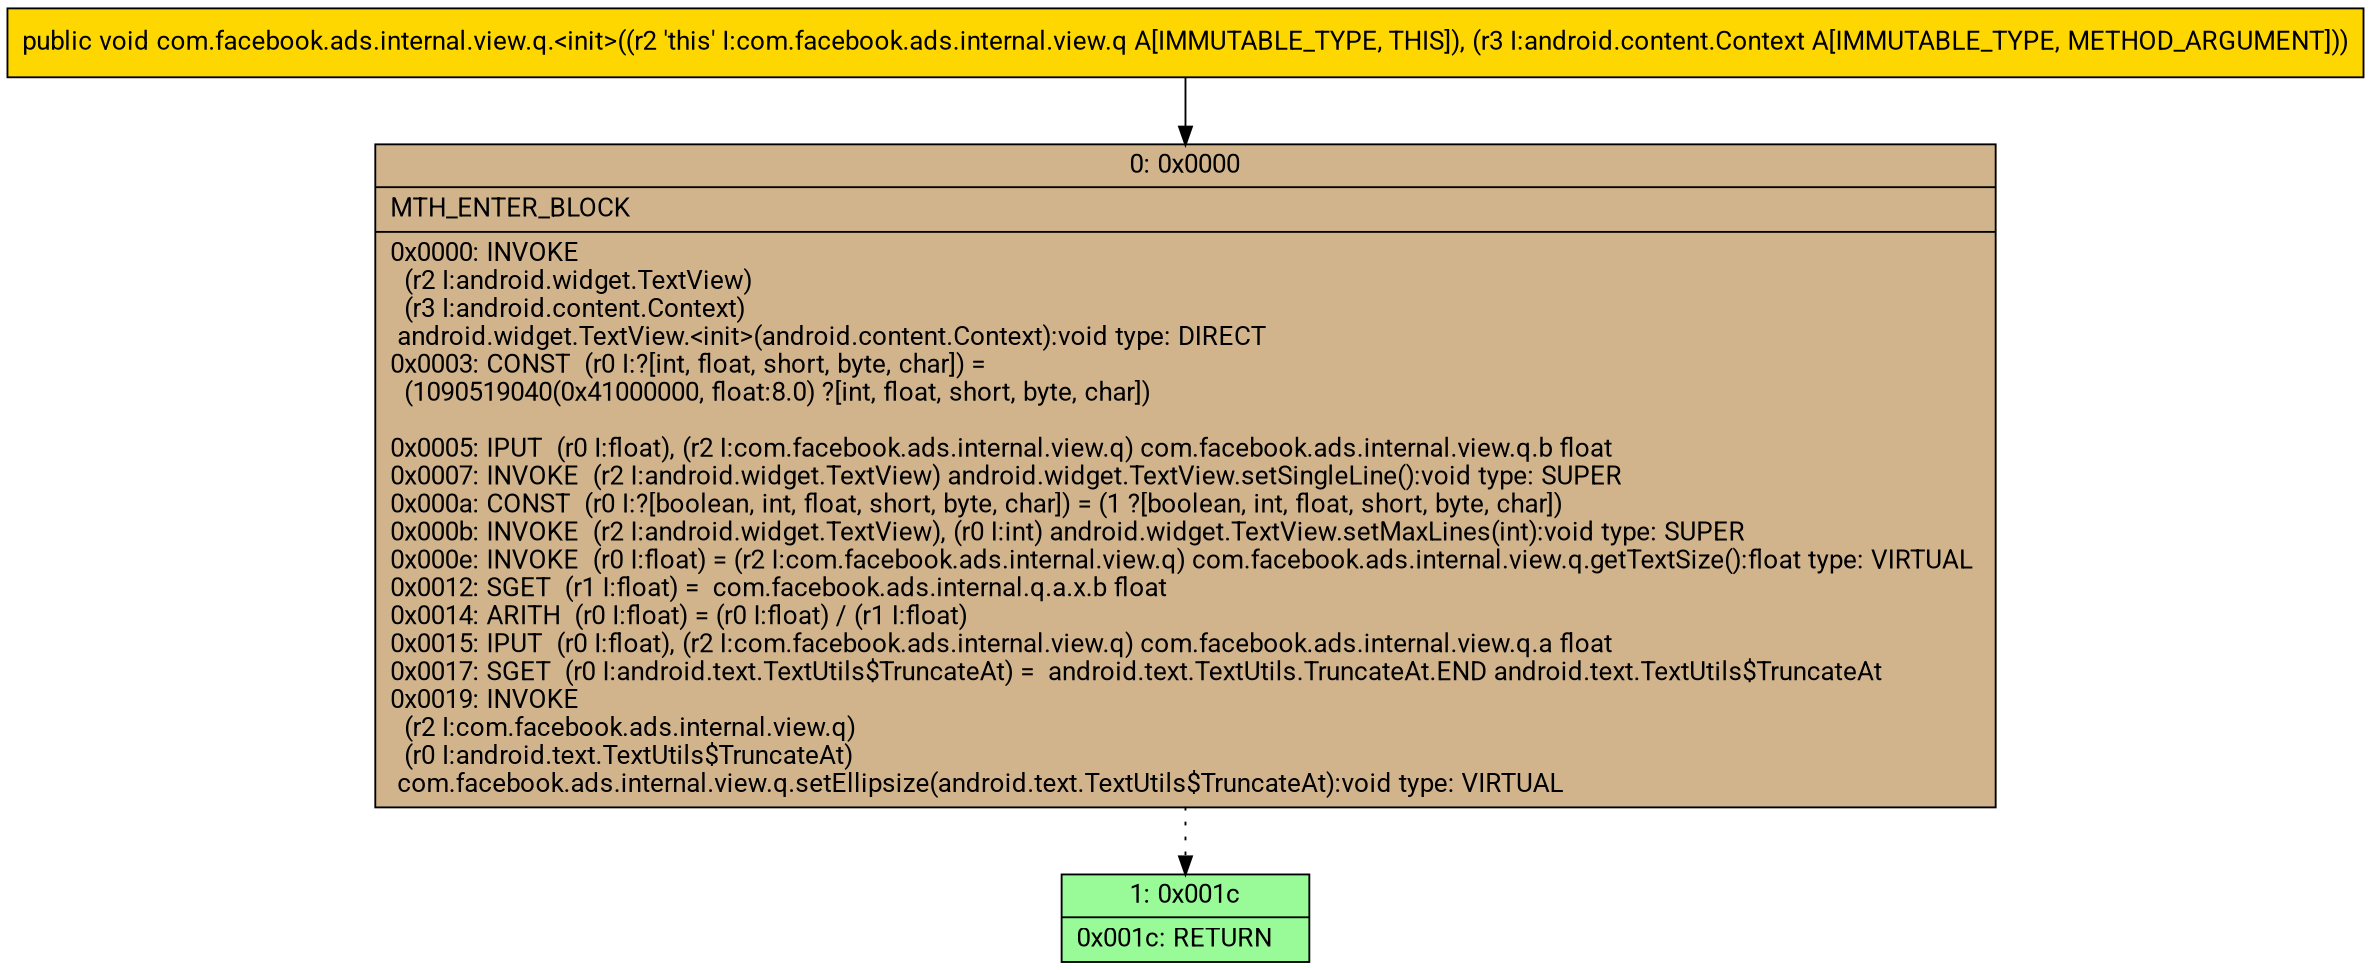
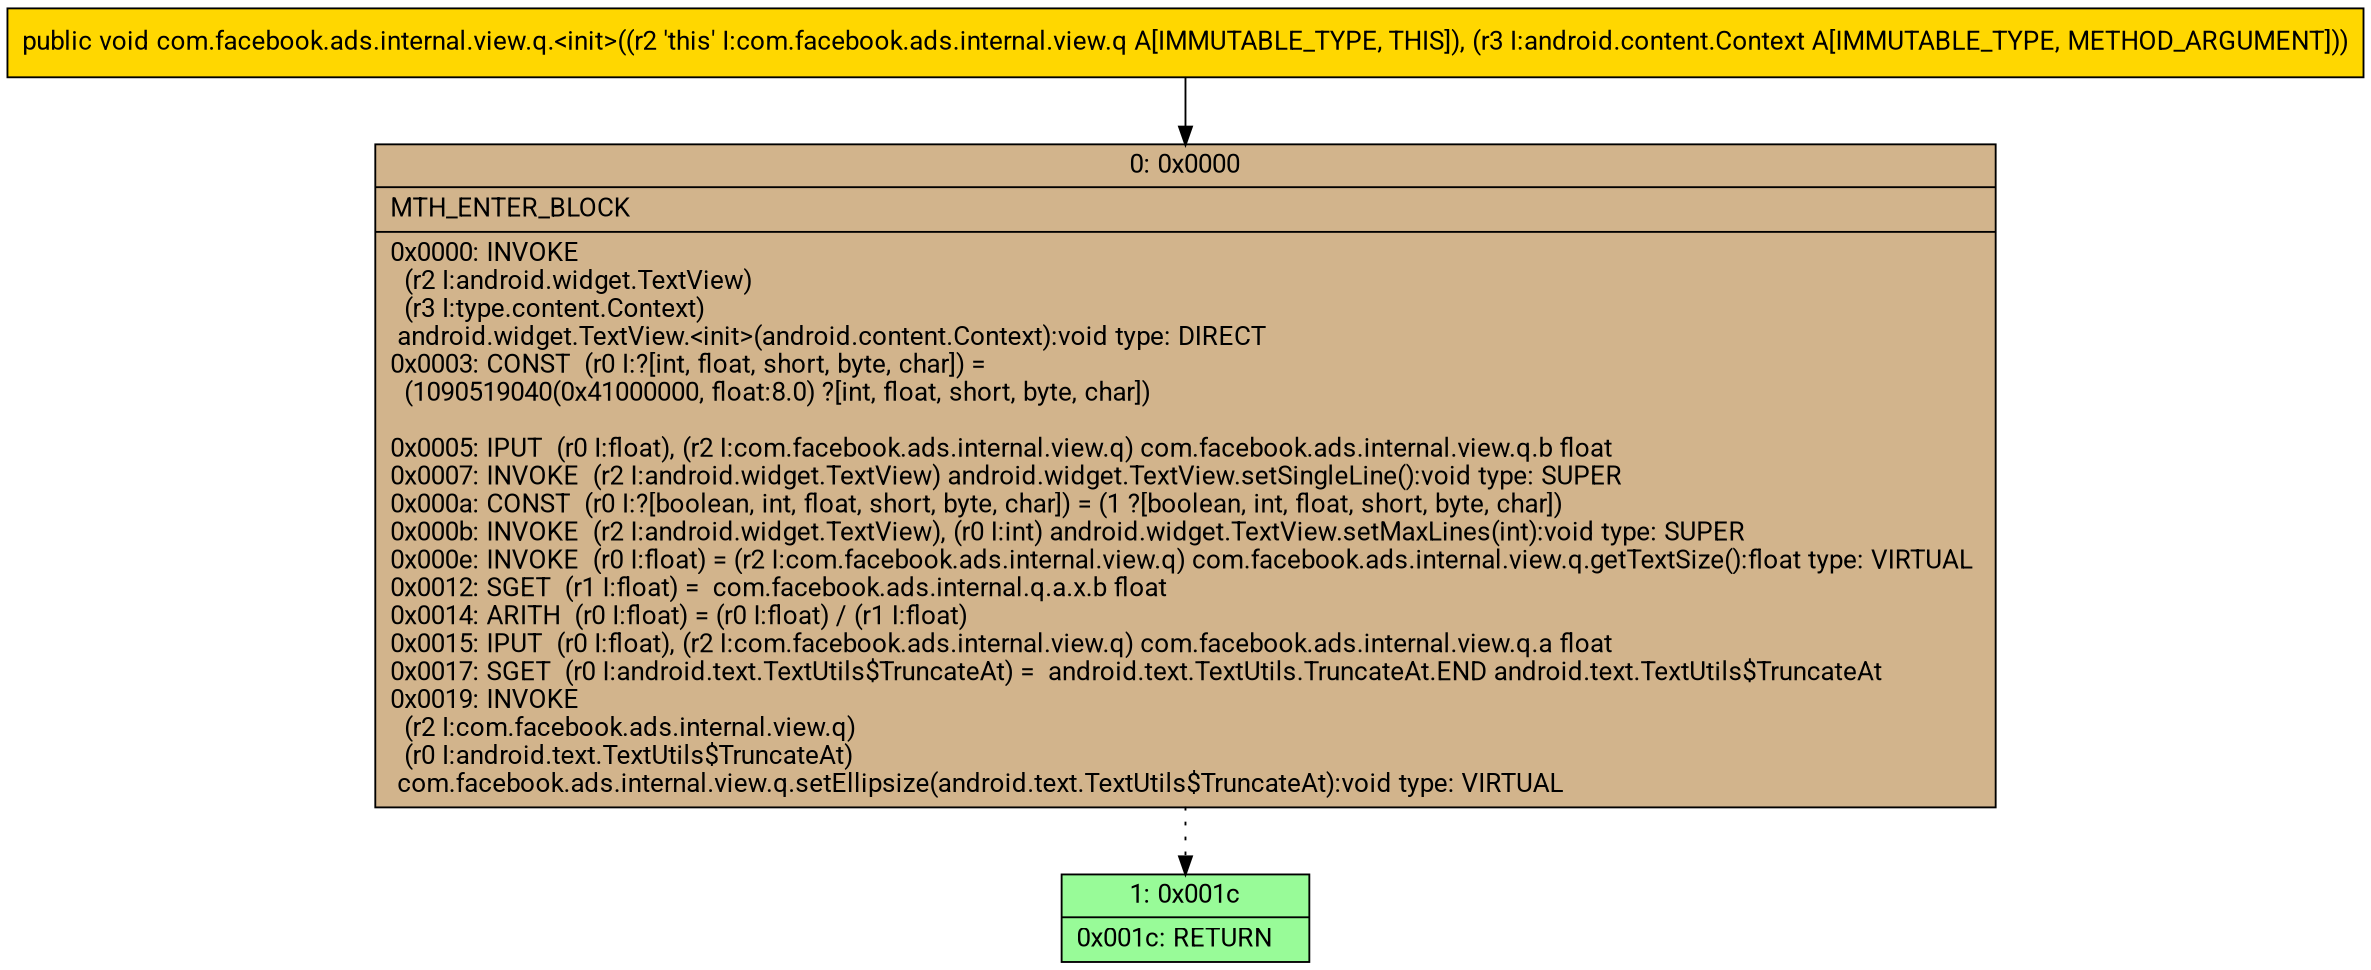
node "0: 0x0000": text "(r3 I:android.content.Context)" -> "(r3 I:type.content.Context)"
